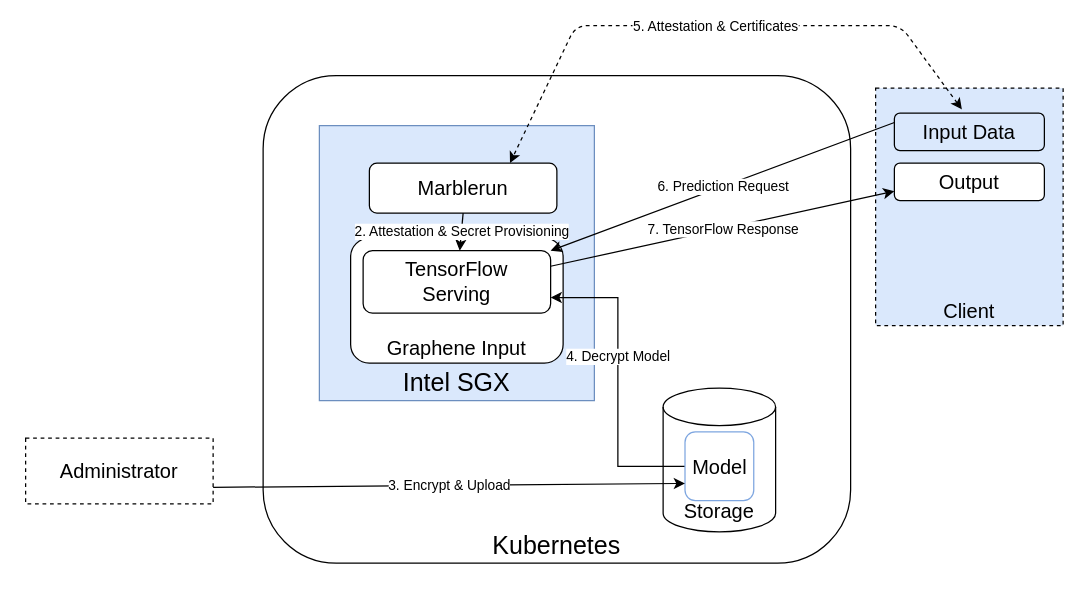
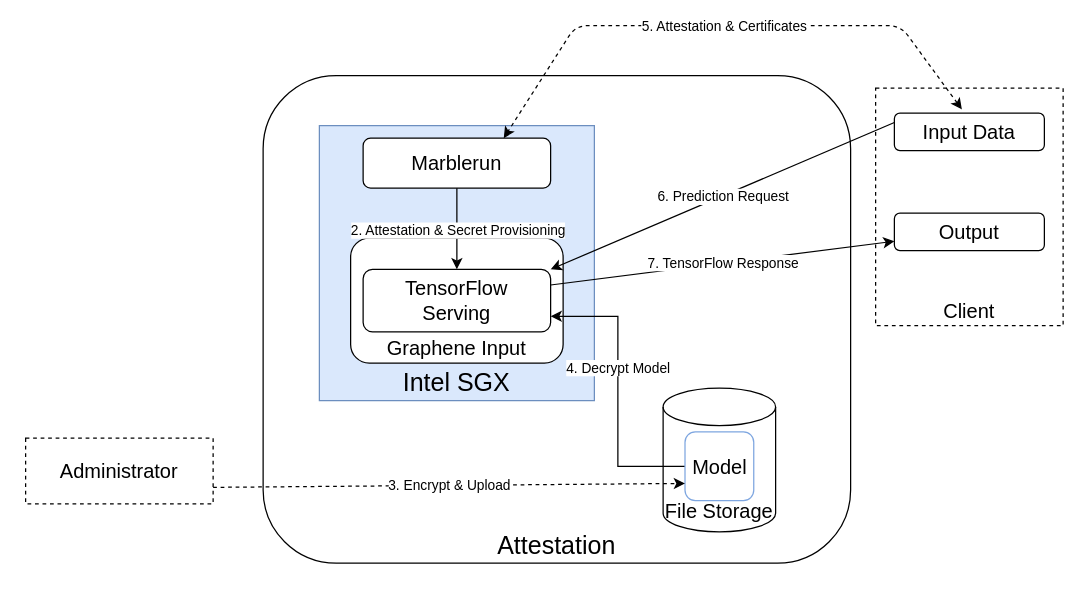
node "Input Data": fillcolor #dae8fc -> #ffffff
node "Output": moved (969, 182) -> (969, 232)
node "Marblerun": moved (463, 188) -> (457, 163)
node "Client": fillcolor #dae8fc -> #ffffff
node "TensorFlow Serving": moved (457, 282) -> (457, 301)
edge "Administrator" -> "Model": style solid -> dashed
node "Data Storage": label "Data Storage" -> "File Storage"
node "Kubernetes": label "Kubernetes" -> "Attestation"
